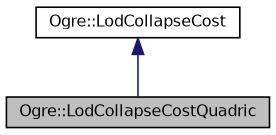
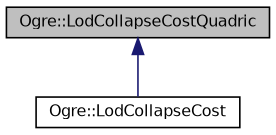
edge "Ogre::LodCollapseCostQuadric" -> "Ogre::LodCollapseCost": reversed
